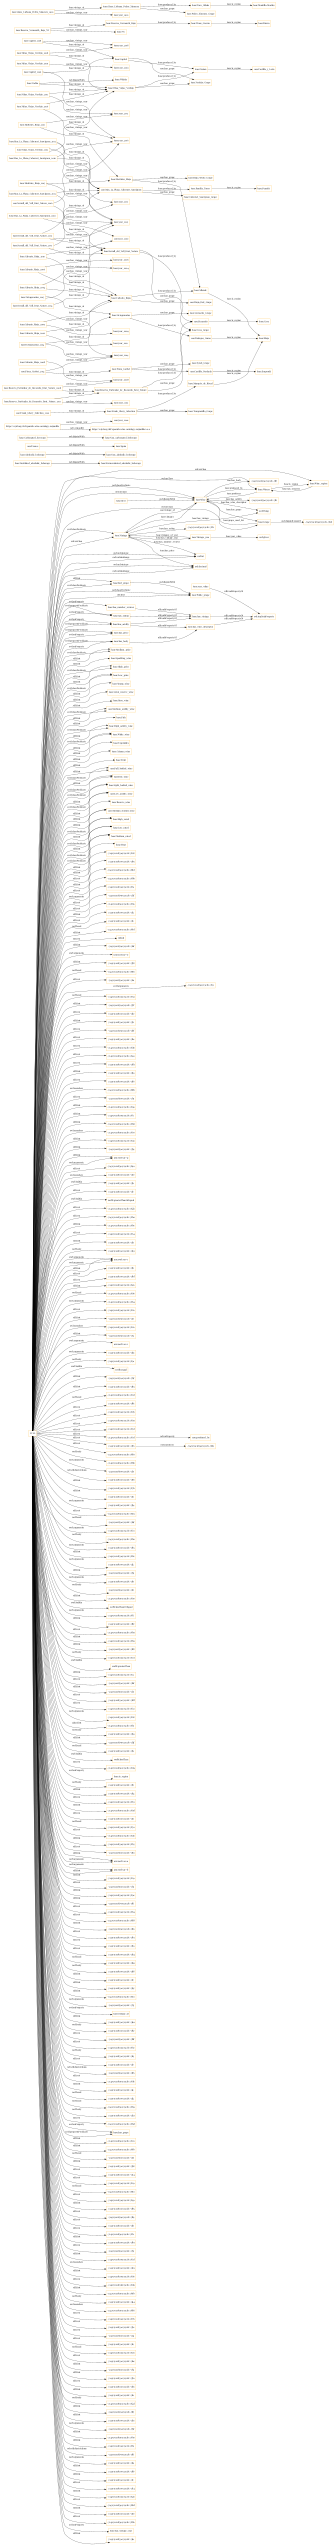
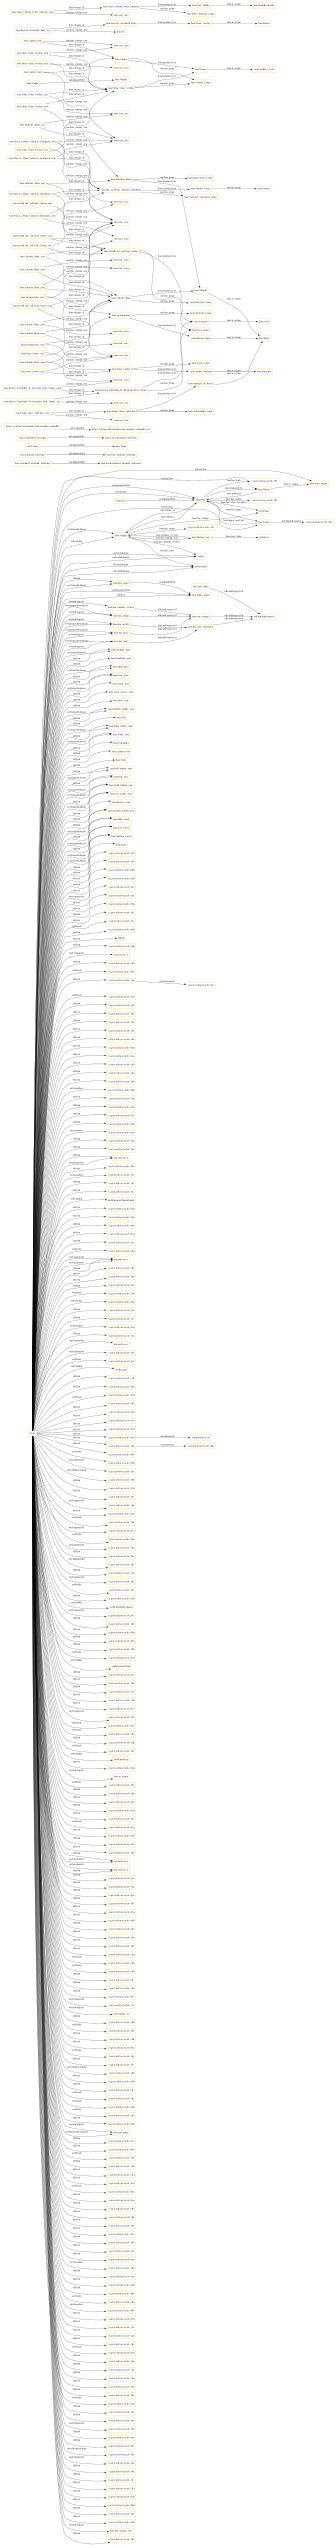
edge "base:Vodka" -> "base:Viñas_Viejas_Verdejo": now "base:Viñas_Viejas_Verdejo_2019" -> "base:Viñas_Viejas_Verdejo"
edge "base:Serrall_del_Vell_Brut_Nature_2016" -> "base:year_2016": now "base:Mas_La_Plana_Cabernet_Sauvignon_2013" -> "base:year_2016"
edge "base:Serrall_del_Vell_Brut_Nature_2015" -> "base:Mas_La_Plana_Cabernet_Sauvignon": now "base:Mas_La_Plana_Cabernet_Sauvignon_2010" -> "base:Mas_La_Plana_Cabernet_Sauvignon"
edge "base:Calvario_Rioja_2008" -> "base:Calvario_Rioja": added, label "base:vintage_of"
node "base:Finca_Garbet_2015": added
edge "https://w3id.org/def/spanish-wine-ontology-rarjonilla" -> "base:year_2001": now "base:Frank_Ghery_Selection_2001" -> "base:year_2001"
edge "base:Wine_region" -> "base:Winery": removed, label "base:has_wineries"
edge "base:has_acidity" -> "base:has_vintage": now "base:has_price" -> "base:has_vintage"
edge "NULL" -> "-7247e7ca:18790725c2b:-7f31": now "-7247e7ca:18790725c2b:-7fa1" -> "-7247e7ca:18790725c2b:-7f31"
edge "NULL" -> "-7247e7ca:18790725c2b:-7f5c": label "swrl:builtin" -> "rdf:first"
edge "NULL" -> "-7247e7ca:18790725c2b:-7fb4": label "swrl:arguments" -> "owl:onClass"
edge "NULL" -> "-7247e7ca:18790725c2b:-7f42": label "swrl:arguments" -> "owl:disjointWith"
